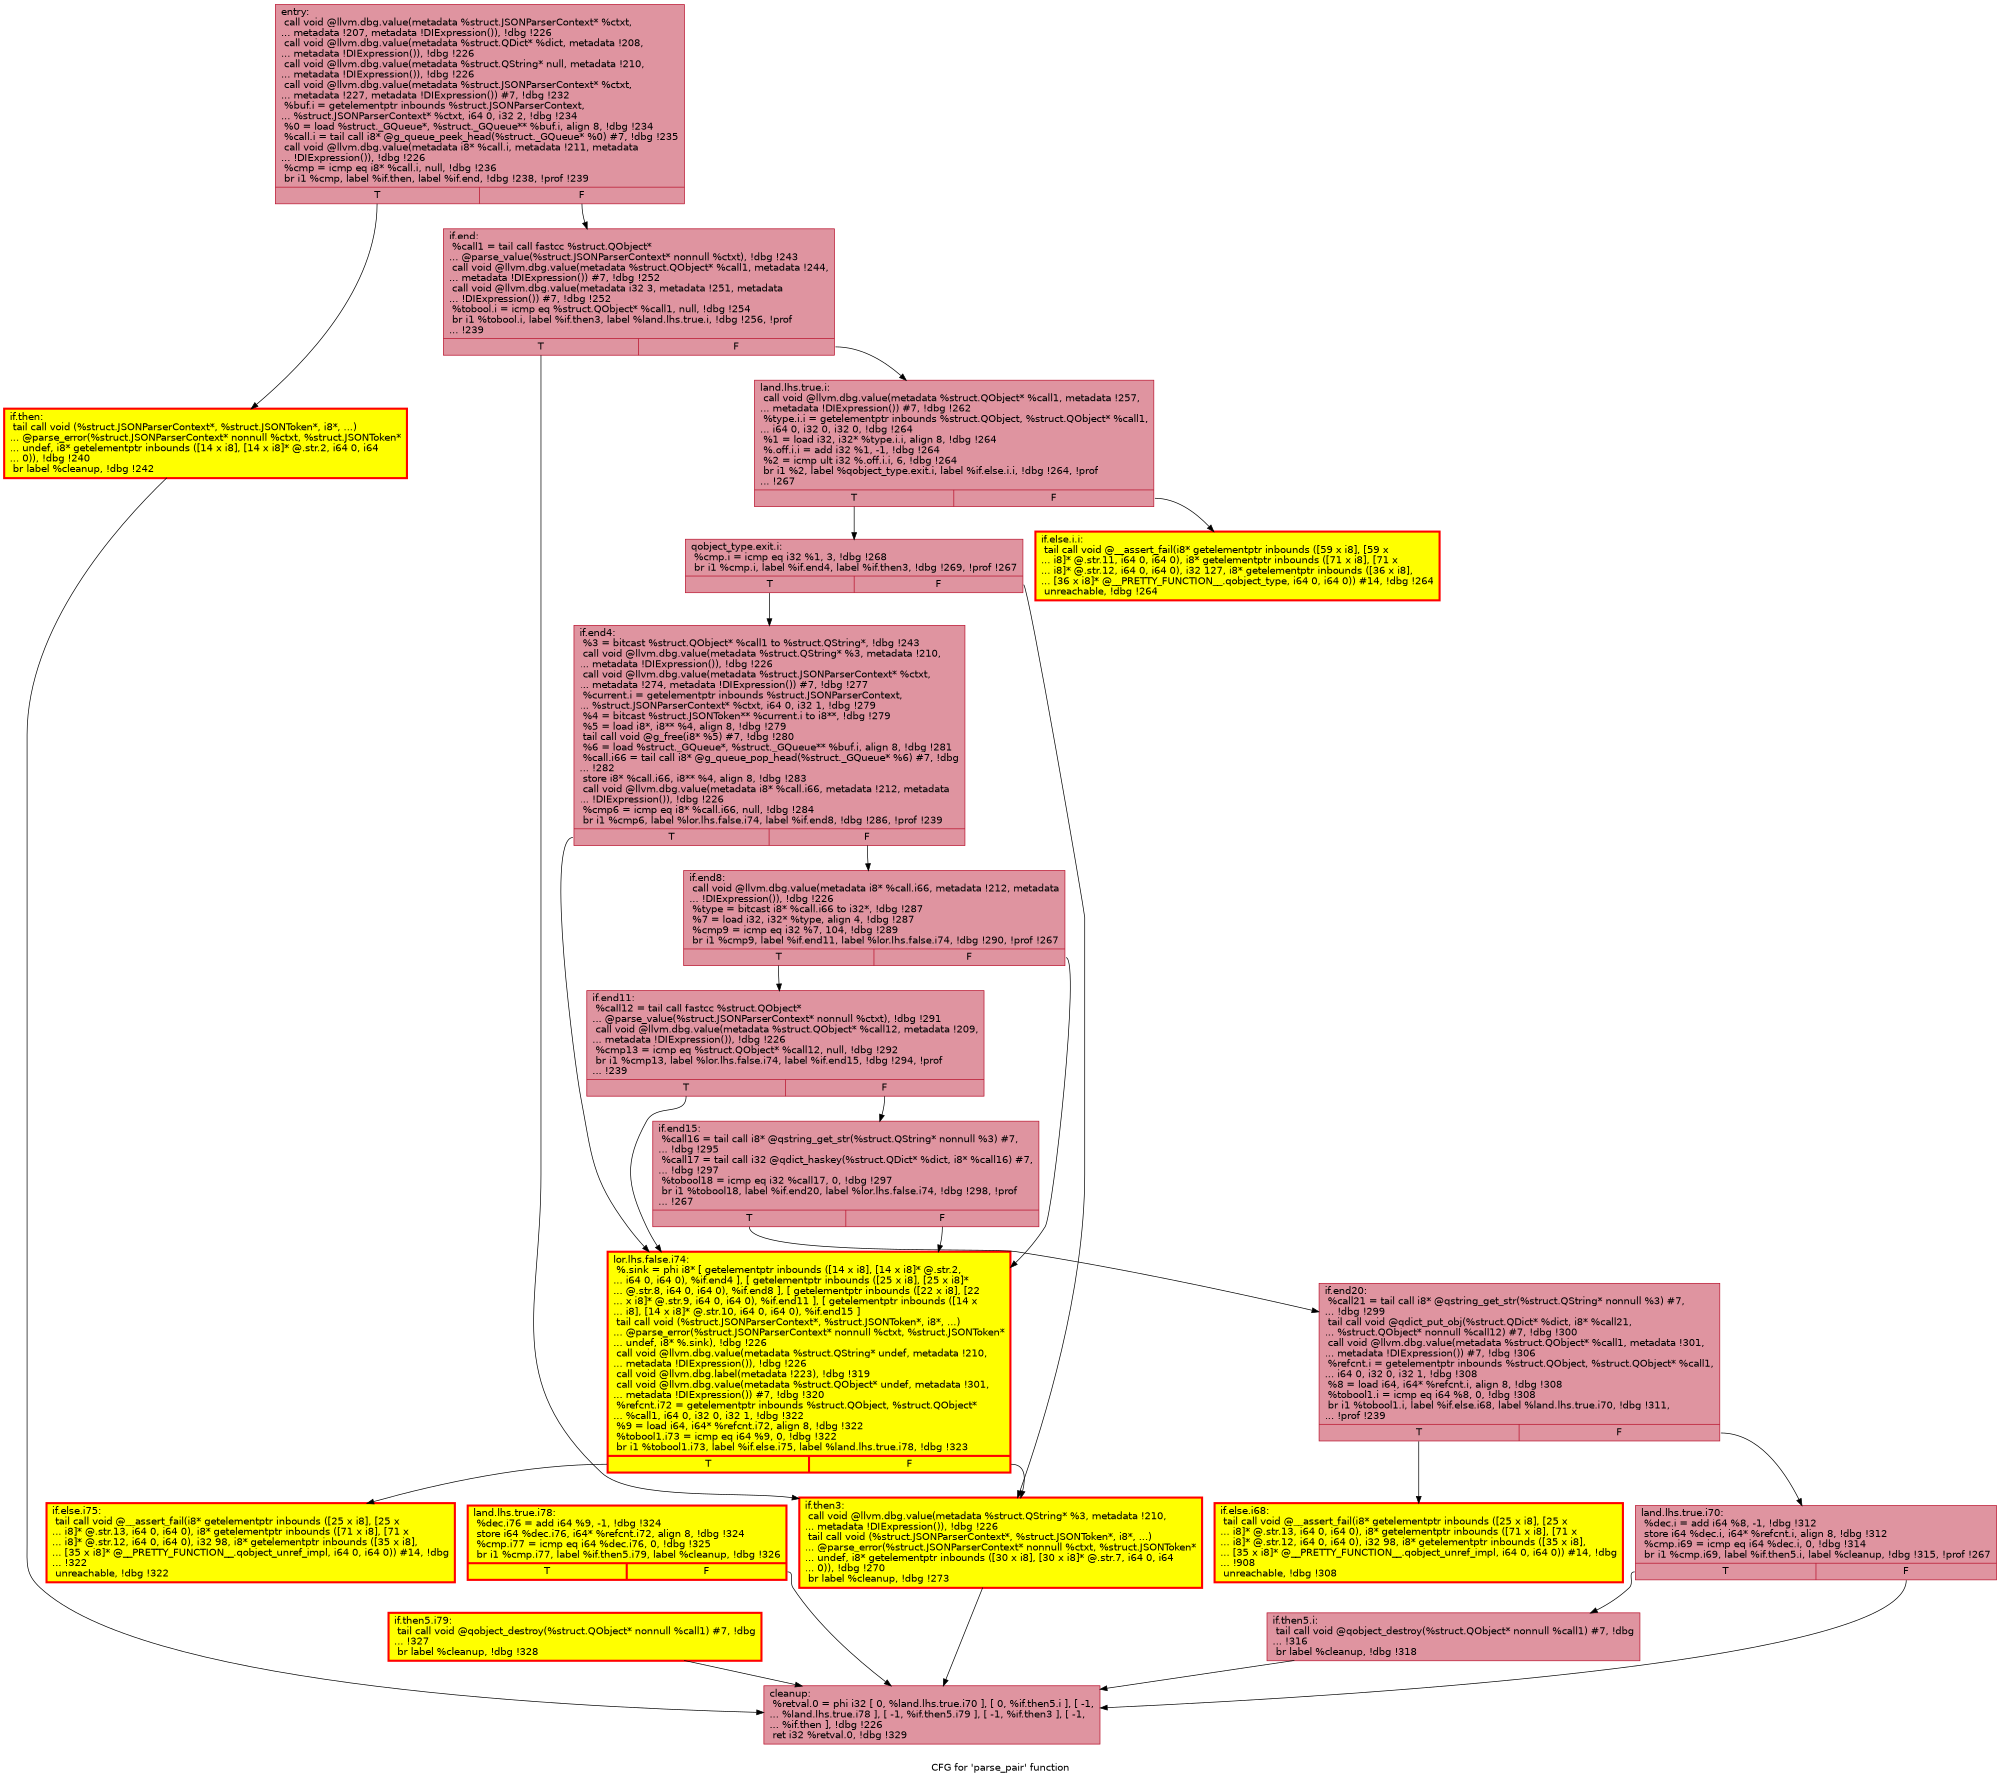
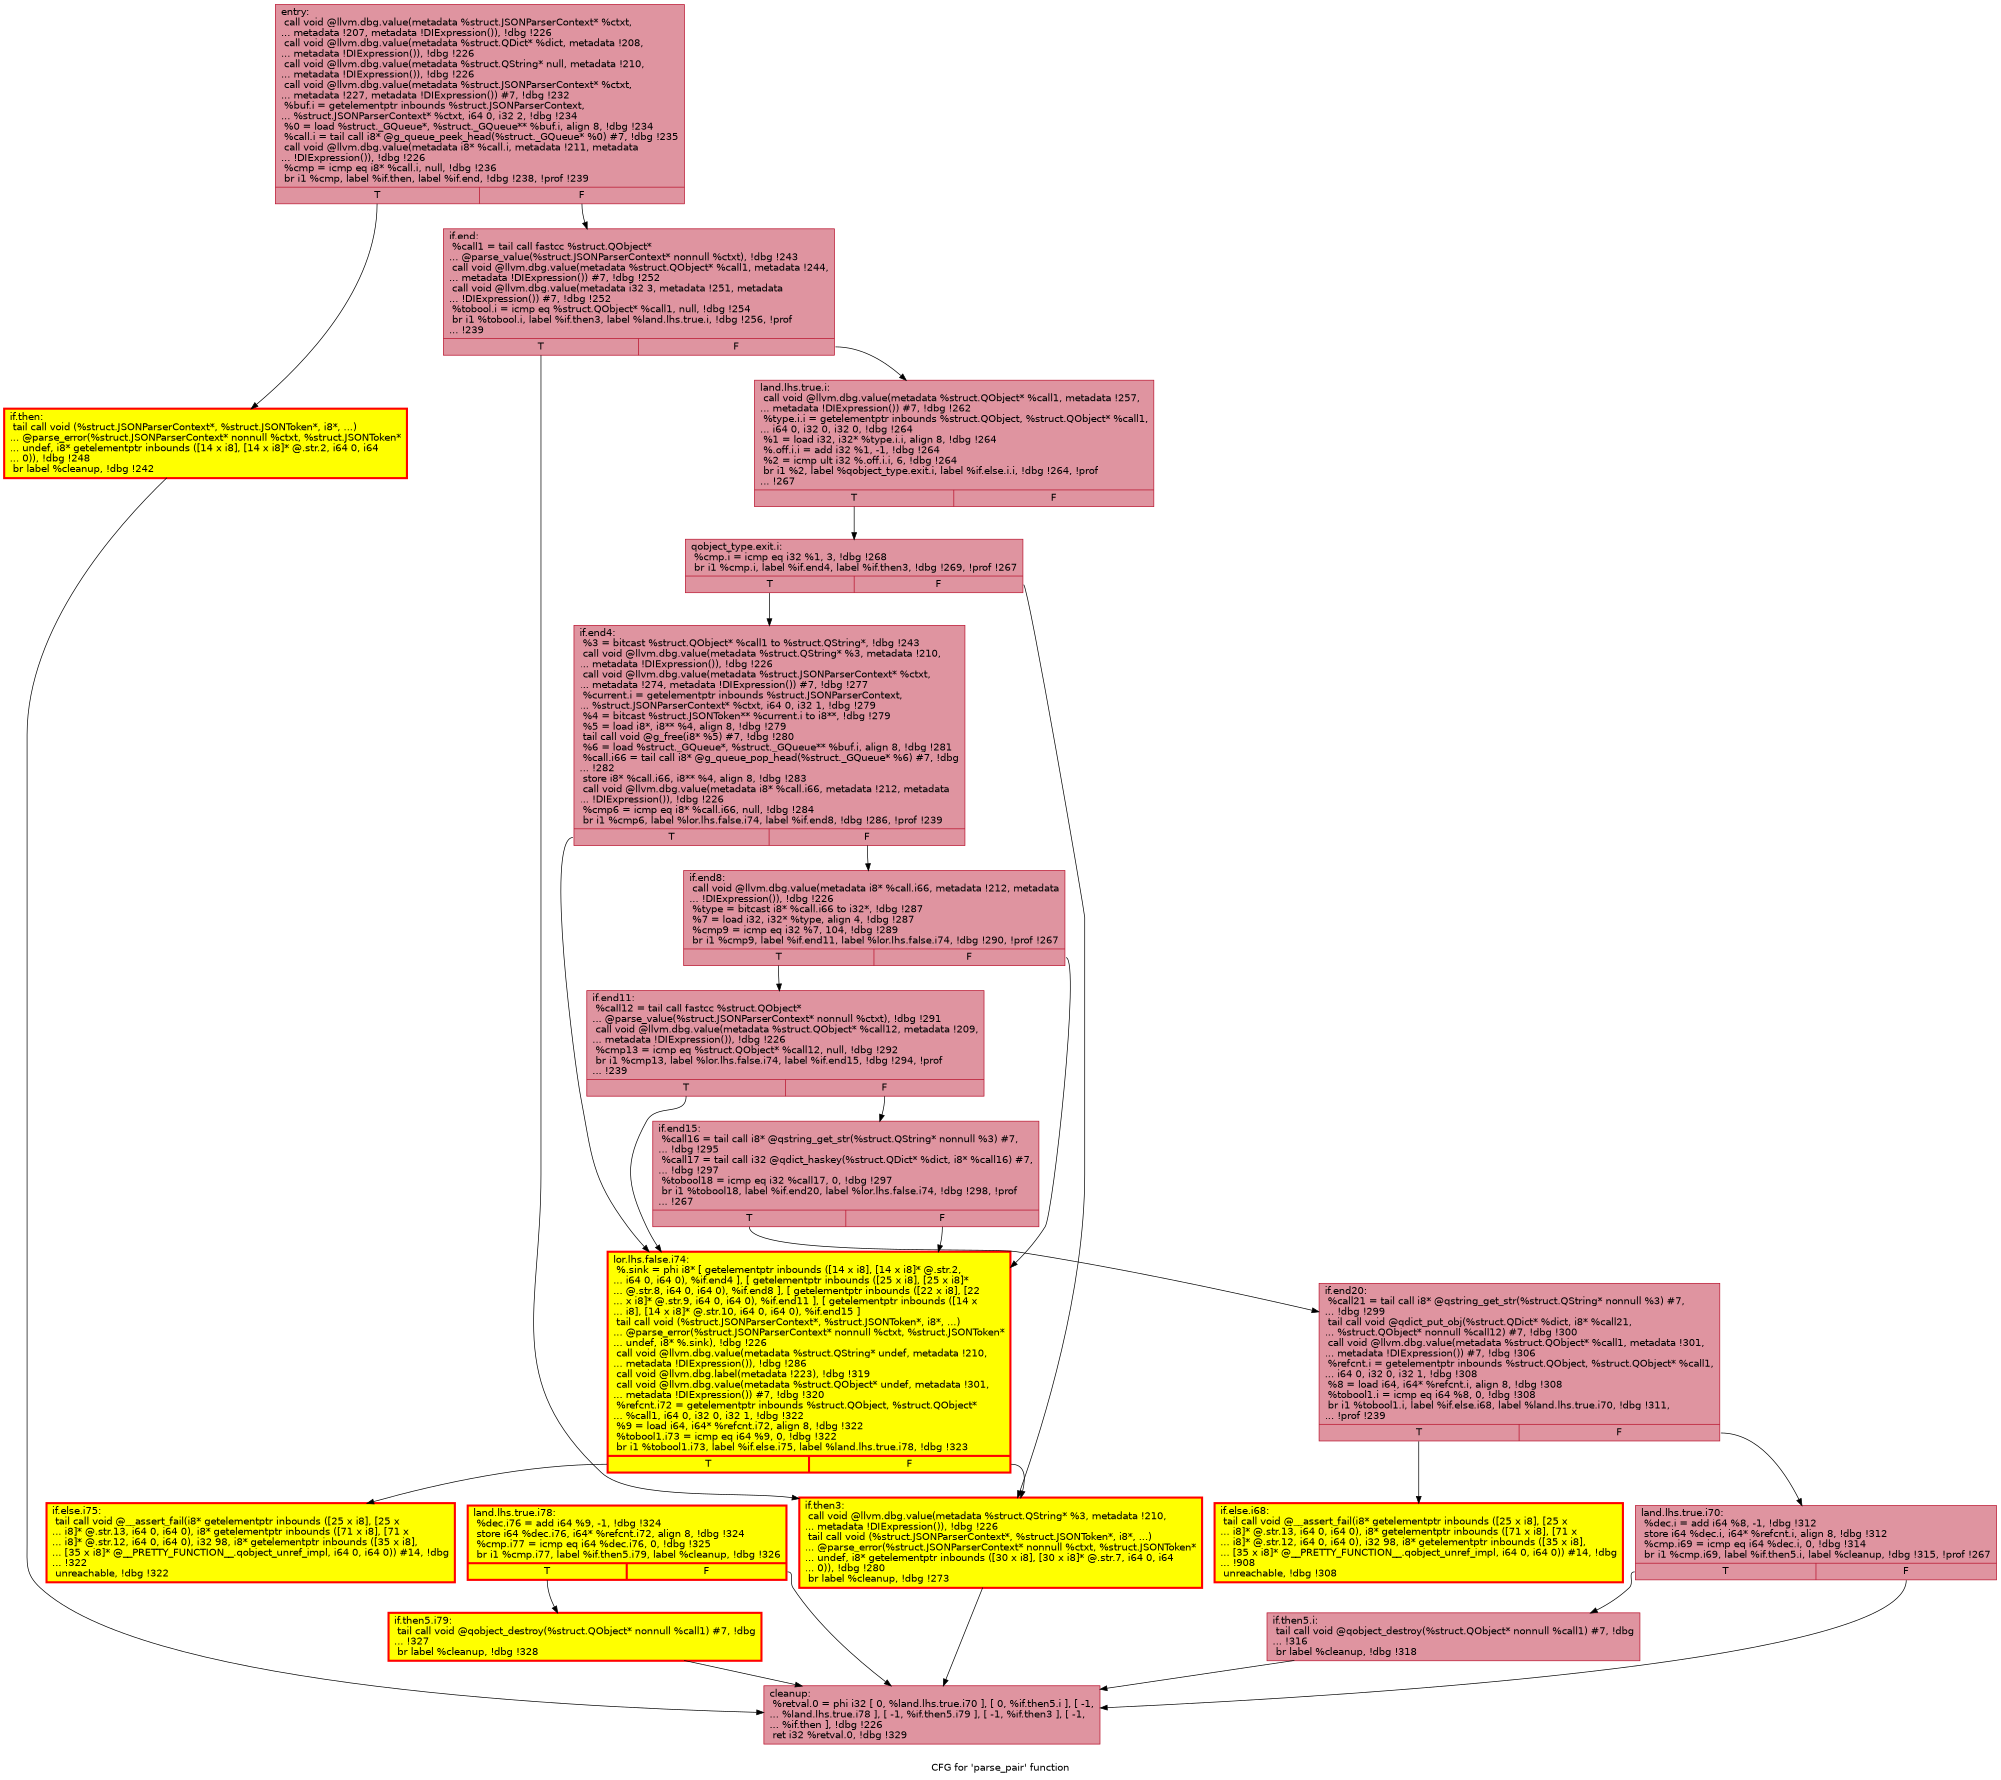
node "if.then:": text "... 0)), !dbg !240" -> "... 0)), !dbg !248"
node "if.else.i.i:": removed
node "lor.lhs.false.i74:": text "... metadata !DIExpression()), !dbg !226" -> "... metadata !DIExpression()), !dbg !286"
node "if.then3:": text "... 0)), !dbg !270" -> "... 0)), !dbg !280"
edge "land.lhs.true.i78:" -> "if.then5.i79:": added
